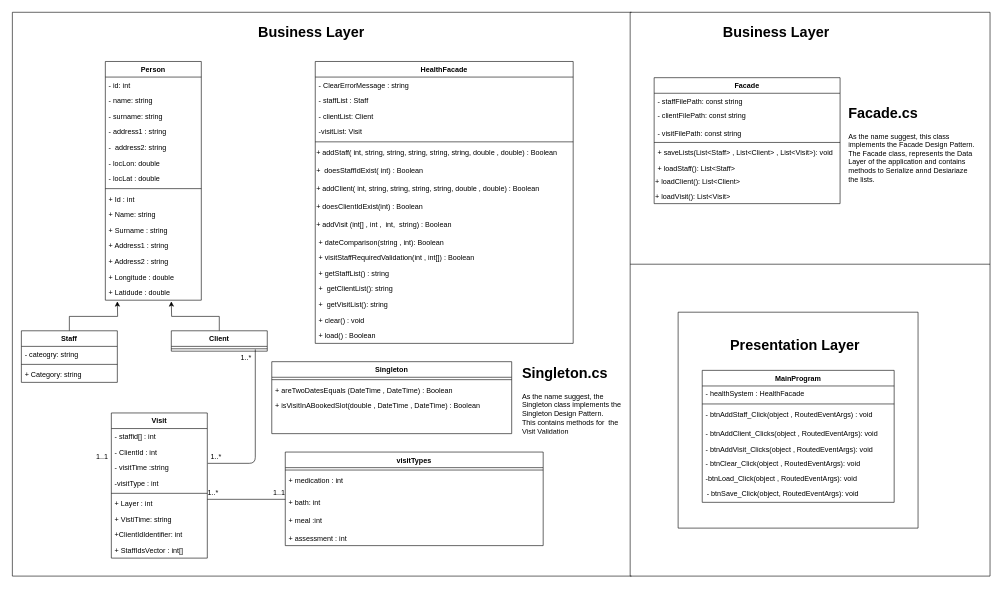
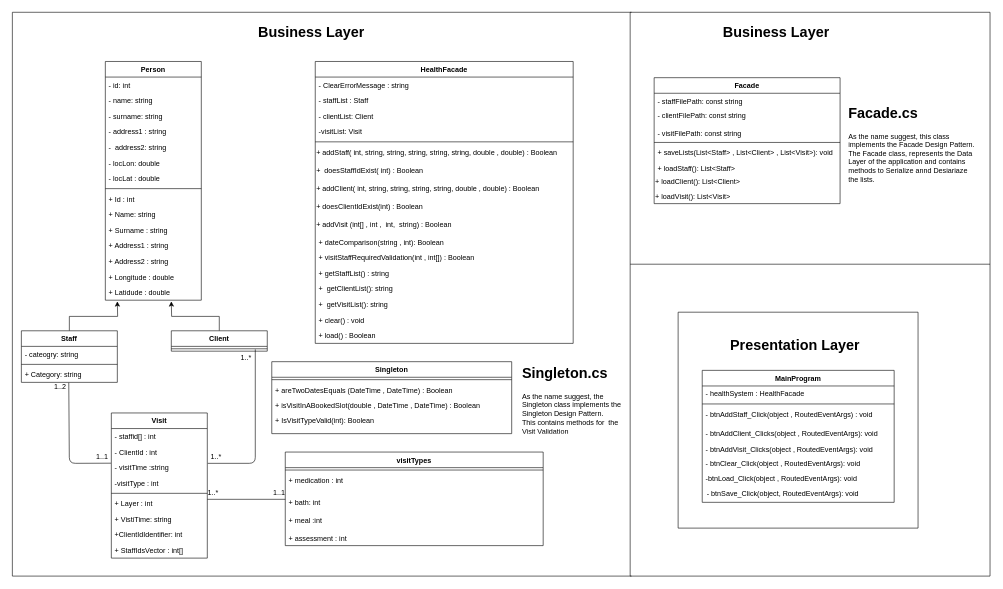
node "1..2": added
node "+ IsVisitTypeValid(int): Boolean": added
edge "+ Category: string" -- "- visitTime :string": added
